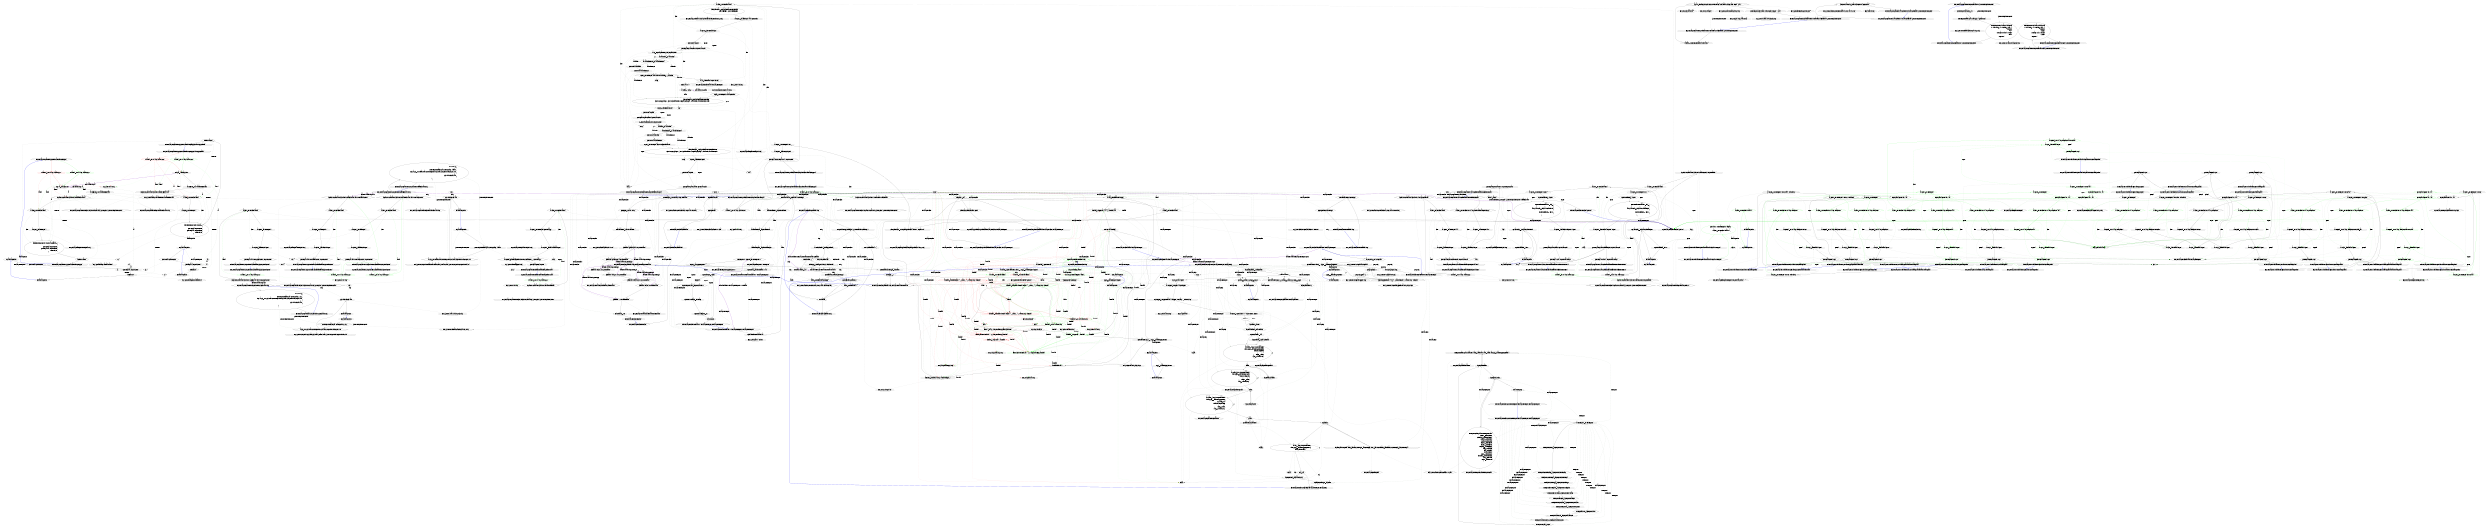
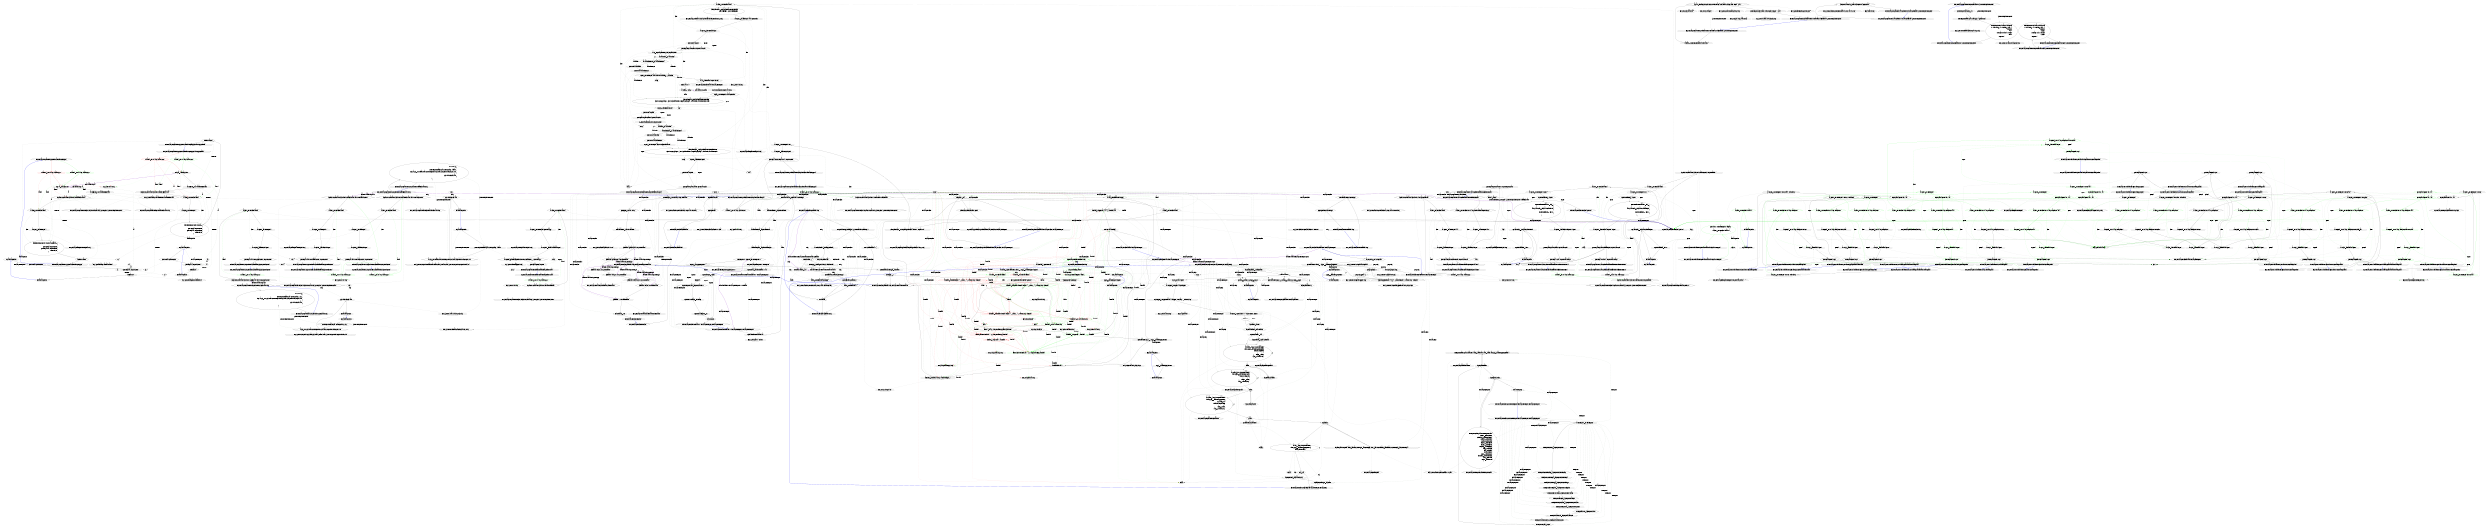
edge "m3_207" -> "DefaultParameters = new List<Parameter>()": removed, label "RestSharp.RestClient"
edge "IDeserializer handler = GetHandler(raw.ContentType)" -> "contentType = contentType.Substring(0, semicolonIndex)": now "Entry RestSharp.RestClient.GetHandler(string)" -> "contentType = contentType.Substring(0, semicolonIndex)"
edge "m3_207" -> "AddHandler(''text/xml'', new XmlDeserializer())": label "RestSharp.RestClient" -> "IRestRequest.RestClient"
node "Entry string.StartsWith(string)": added
node "m3_99": removed
